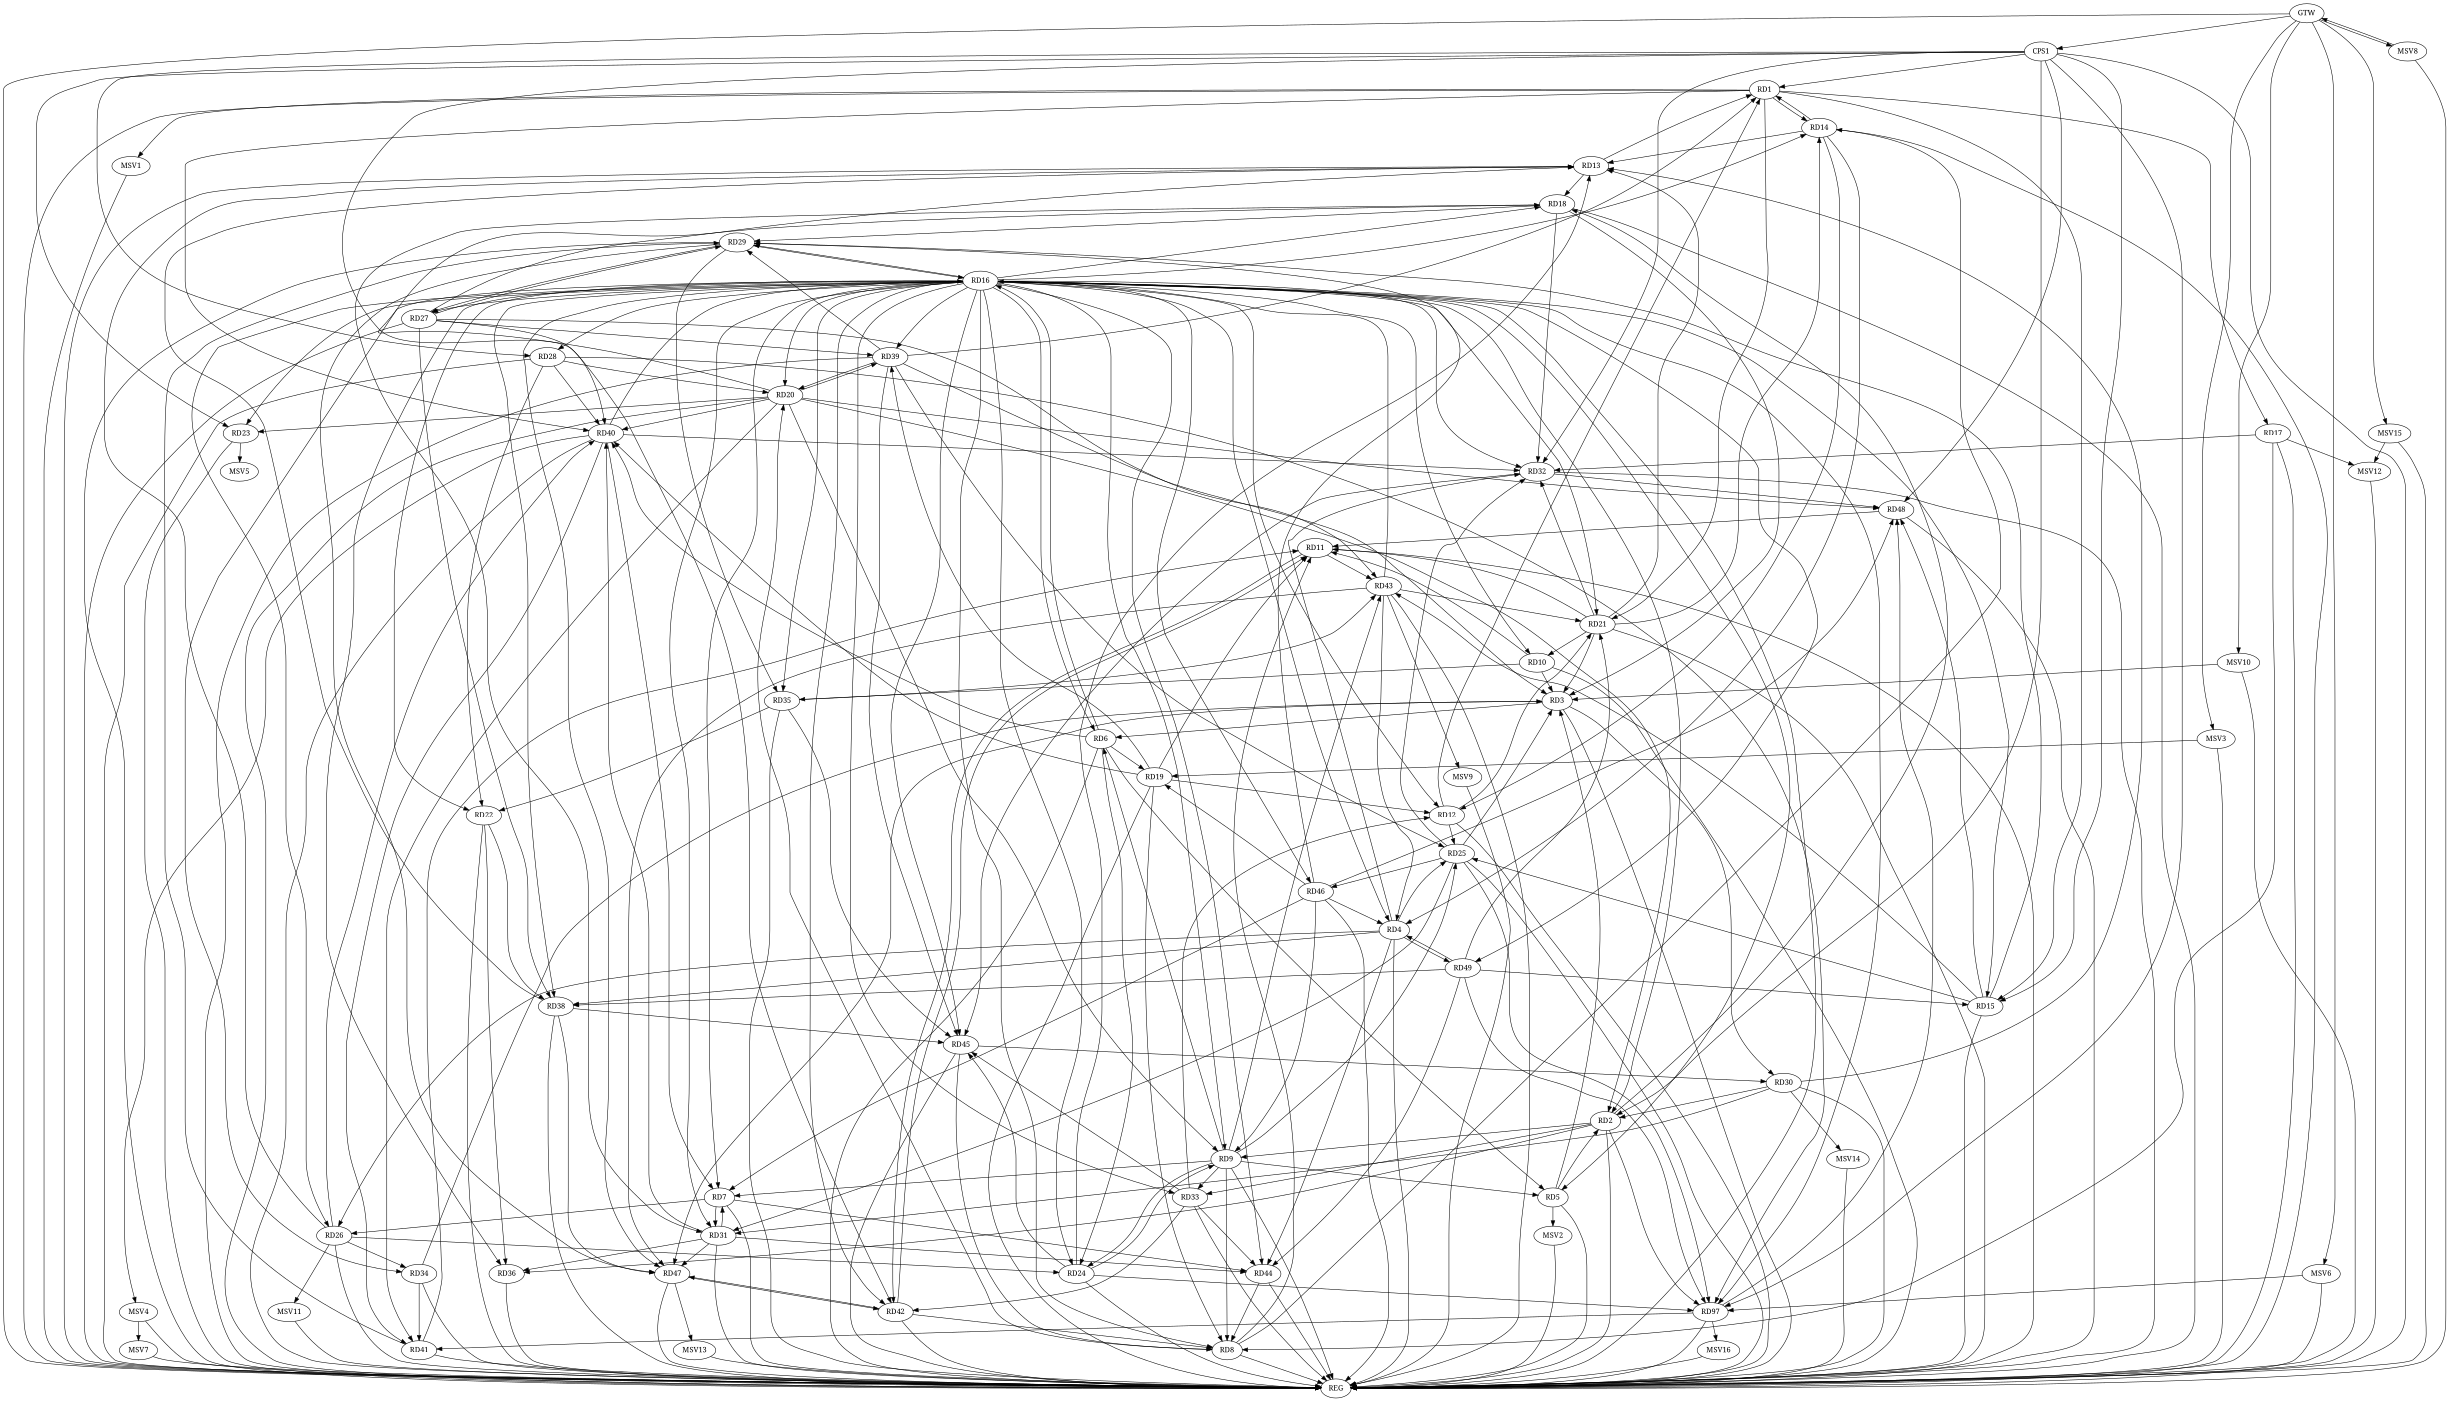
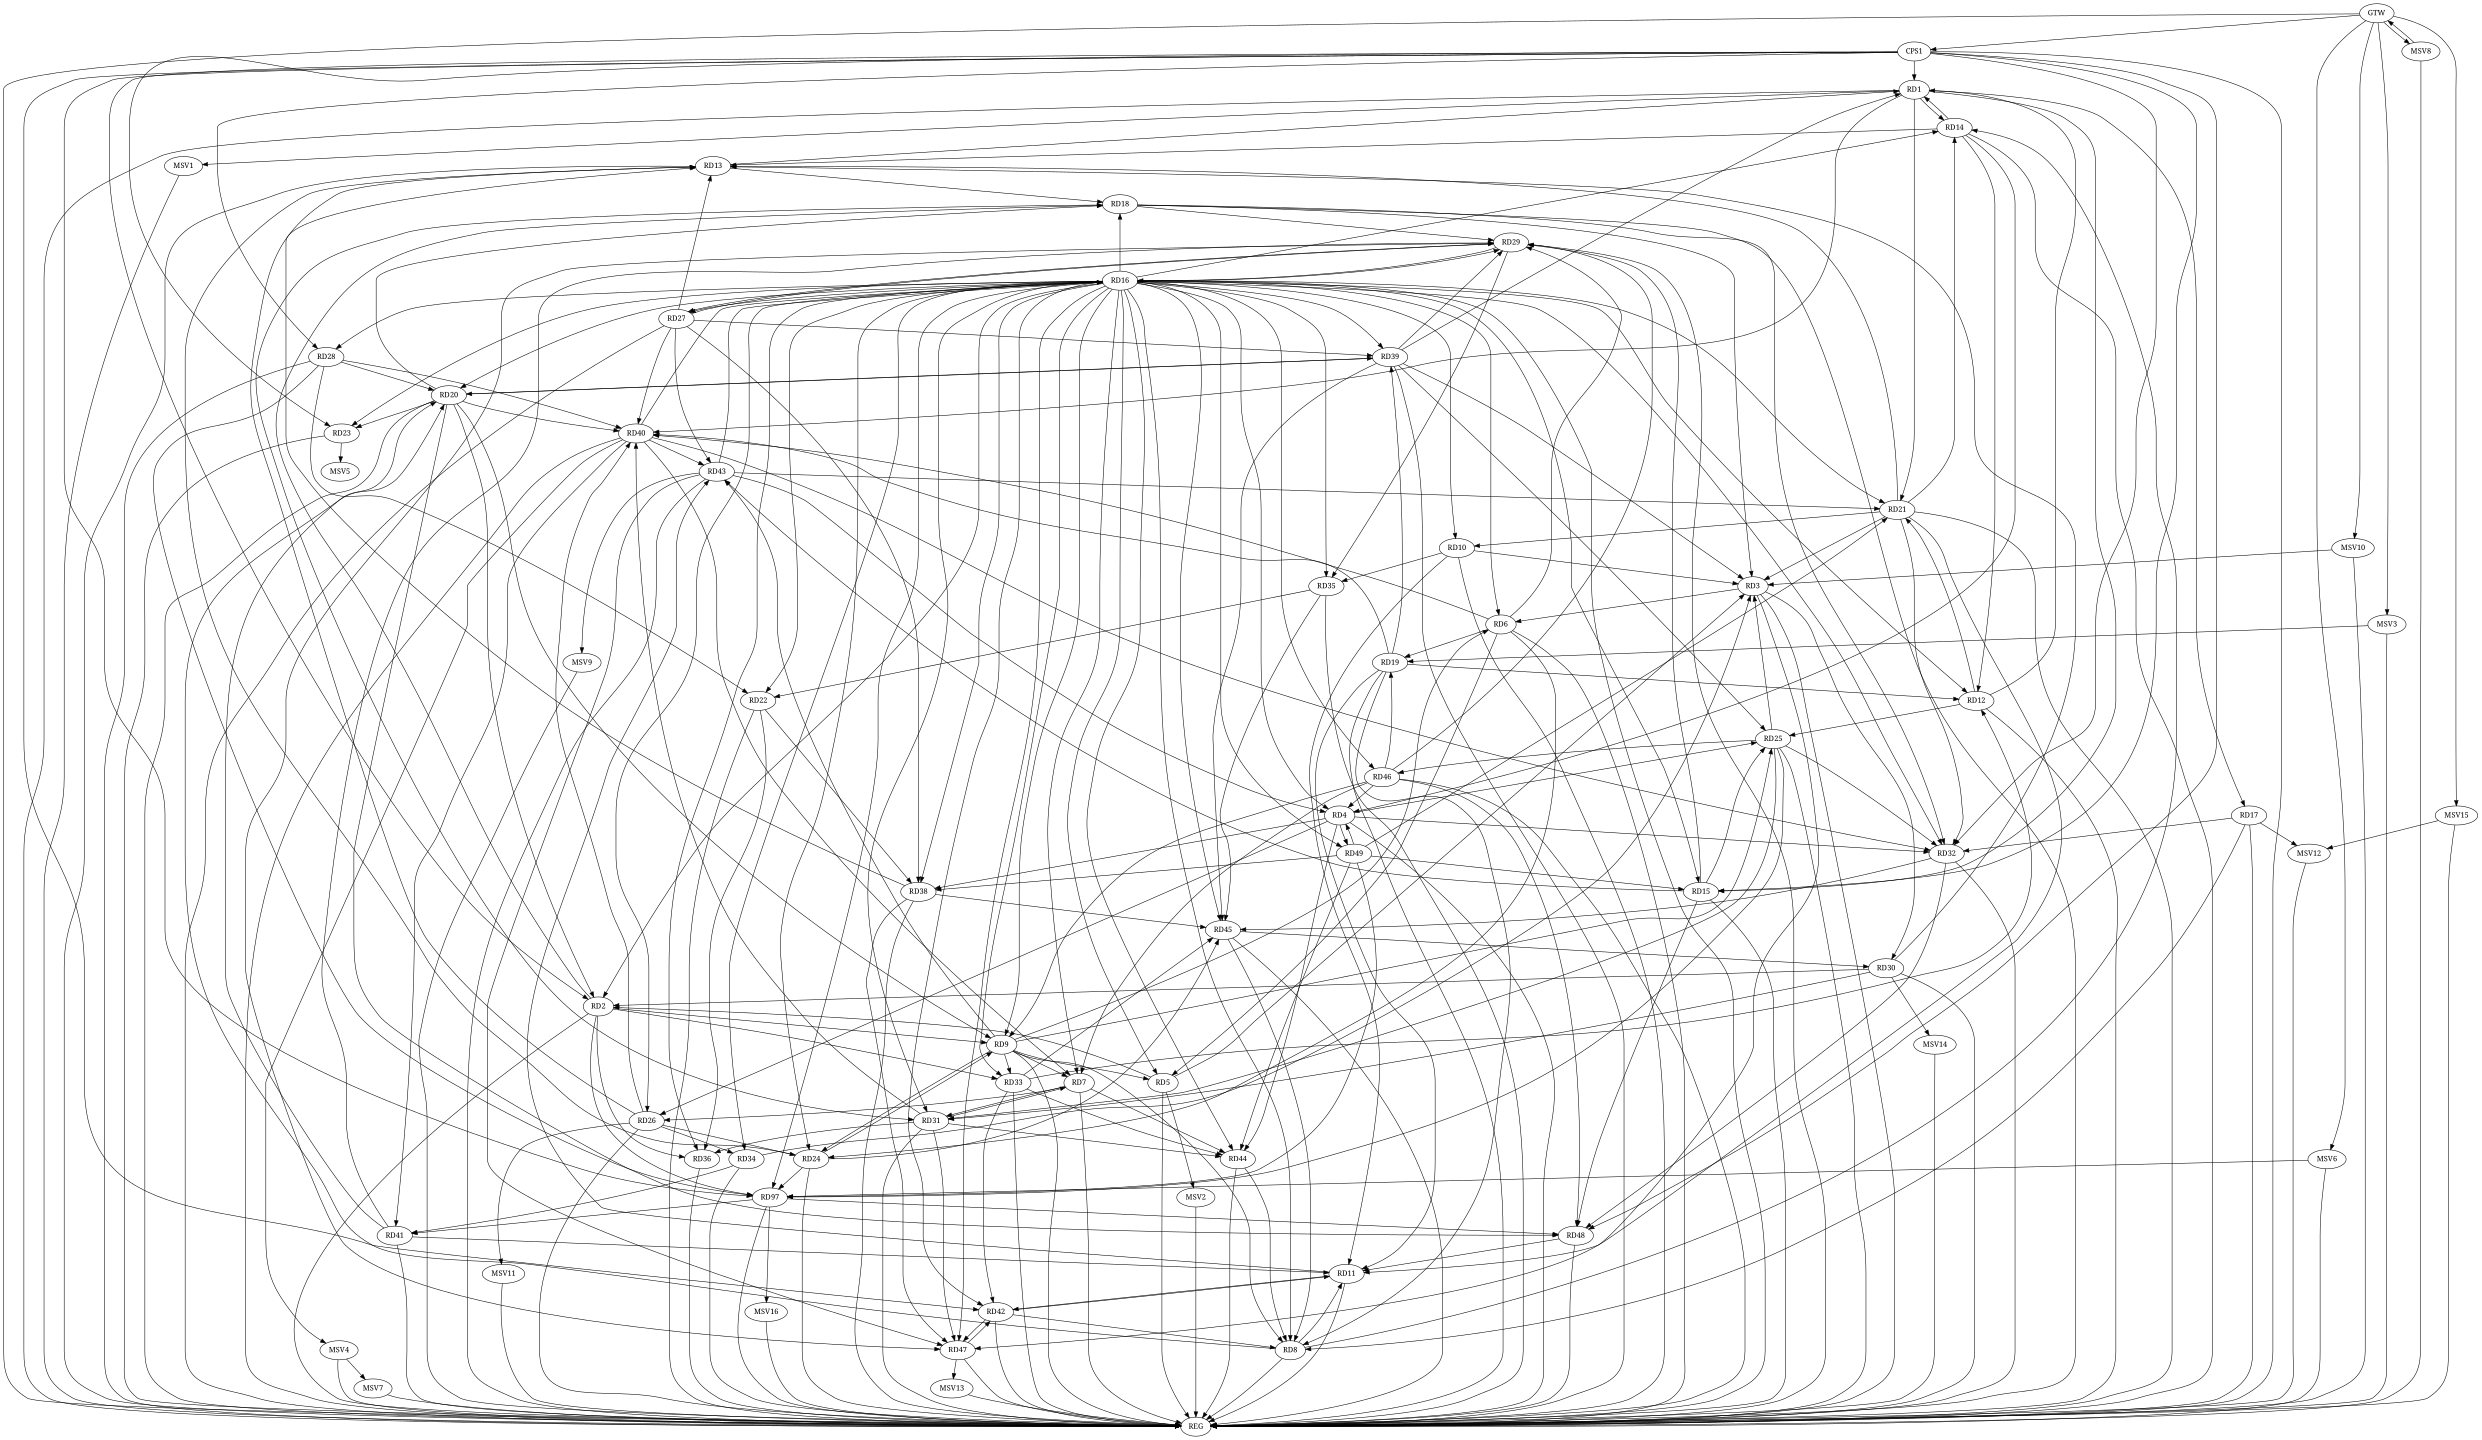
edge "RD6" -> "RD16": now "RD6" -> "RD29"
edge "RD35" -> "RD43": now "RD40" -> "RD43"
edge "RD20" -> "RD41": reversed
